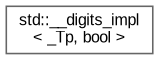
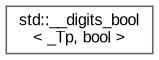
node "std::__digits_impl < _Tp, bool >": label "std::__digits_impl < _Tp, bool >" -> "std::__digits_bool < _Tp, bool >"
